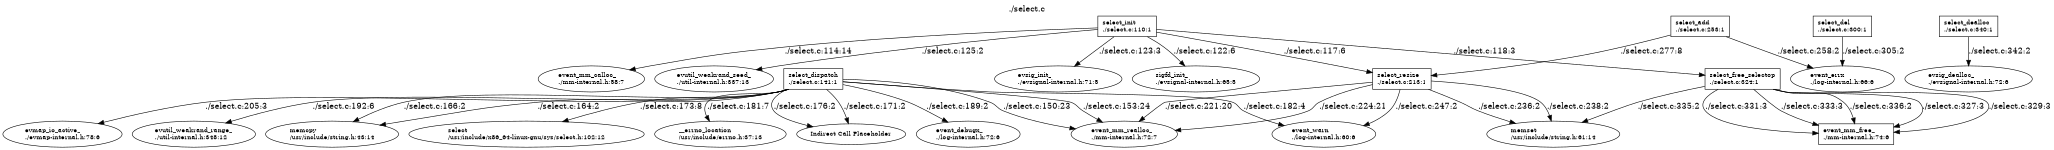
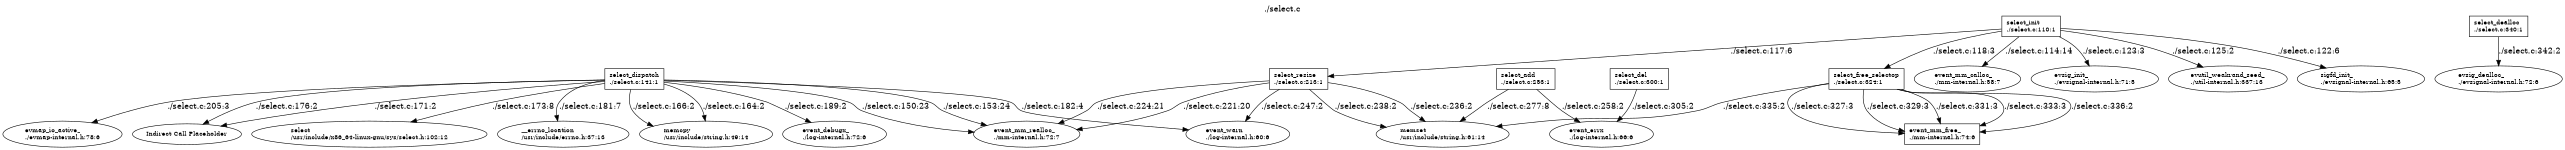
edge "select_add ./select.c:253:1" -> "select_resize ./select.c:213:1": now "select_add ./select.c:253:1" -> "memset /usr/include/string.h:61:14"
node "evutil_weakrand_range_ ./util-internal.h:348:12": removed
node "memcpy /usr/include/string.h:43:14": label "memcpy /usr/include/string.h:43:14" -> "memcpy /usr/include/string.h:49:14"
